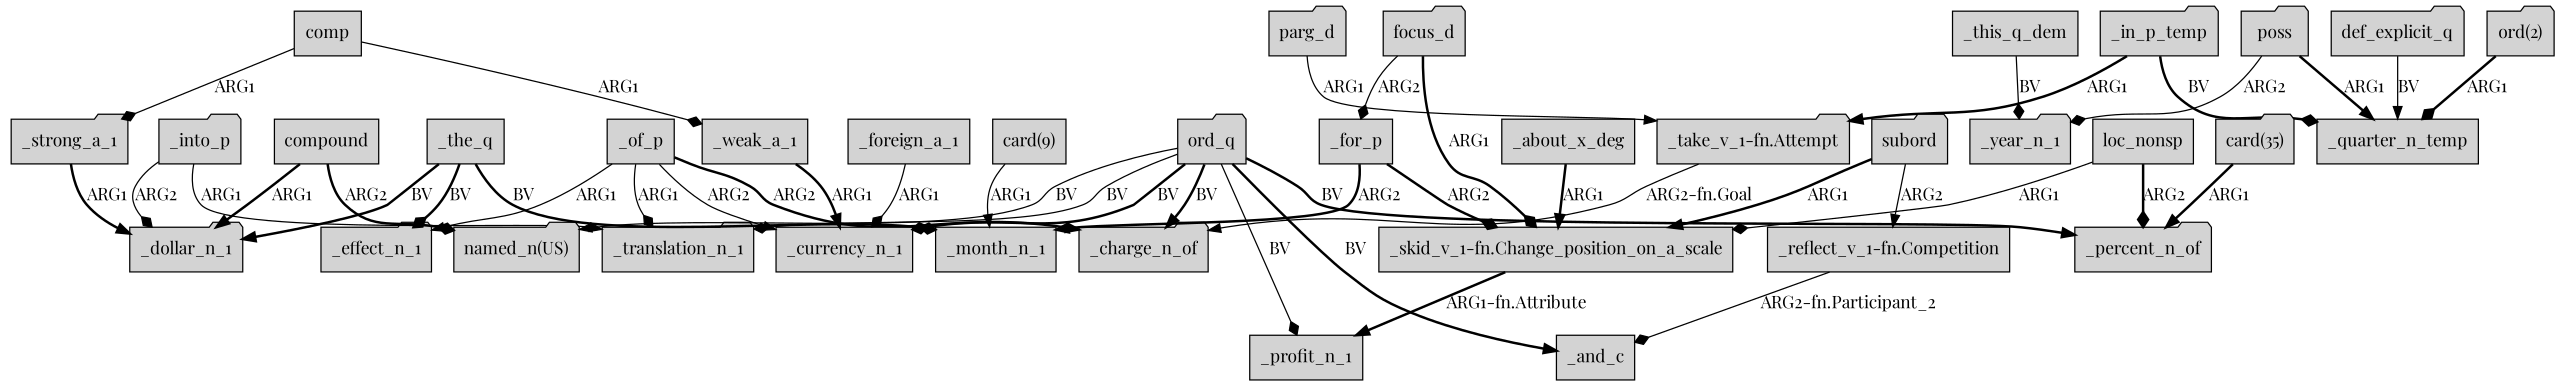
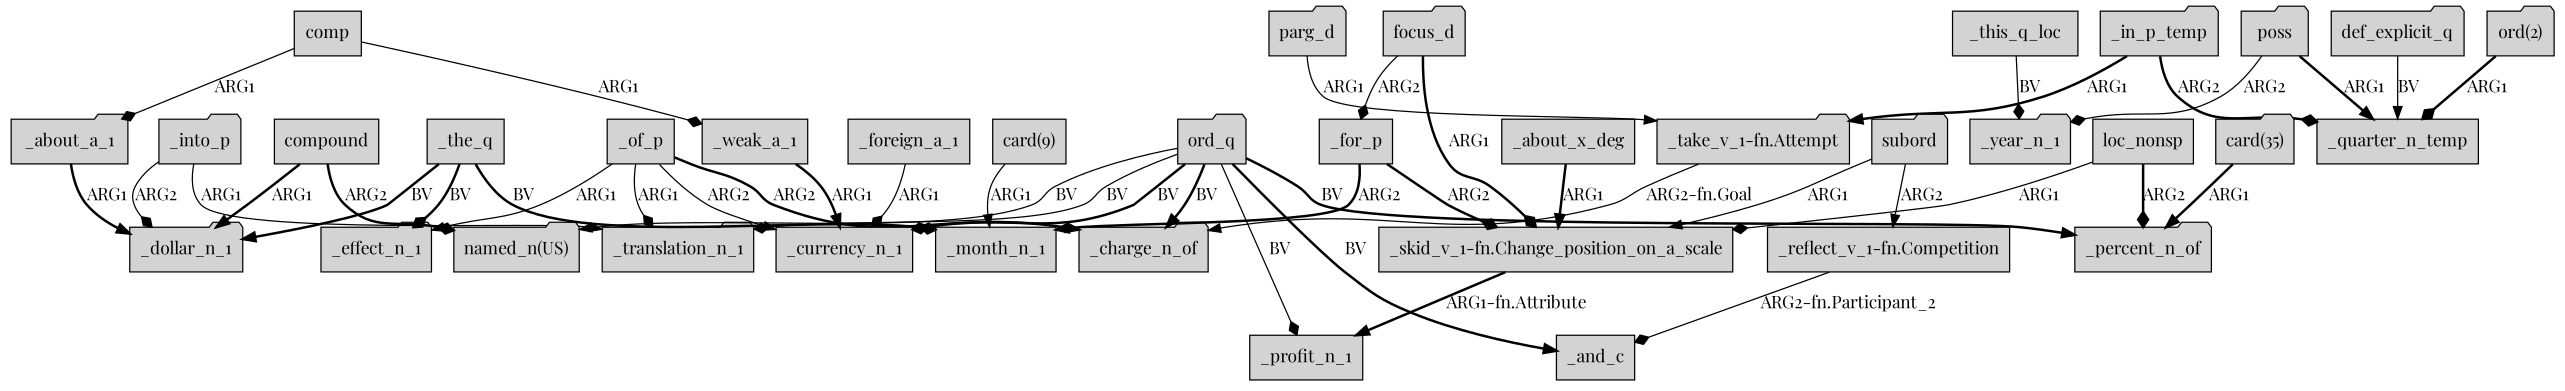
node "_this_q_dem": label "_this_q_dem" -> "_this_q_loc"
edge "_in_p_temp" -> "_quarter_n_temp": label "BV" -> "ARG2"
node "_strong_a_1": label "_strong_a_1" -> "_about_a_1"
edge "subord" -> "_skid_v_1-fn.Change_position_on_a_scale": style bold -> solid
